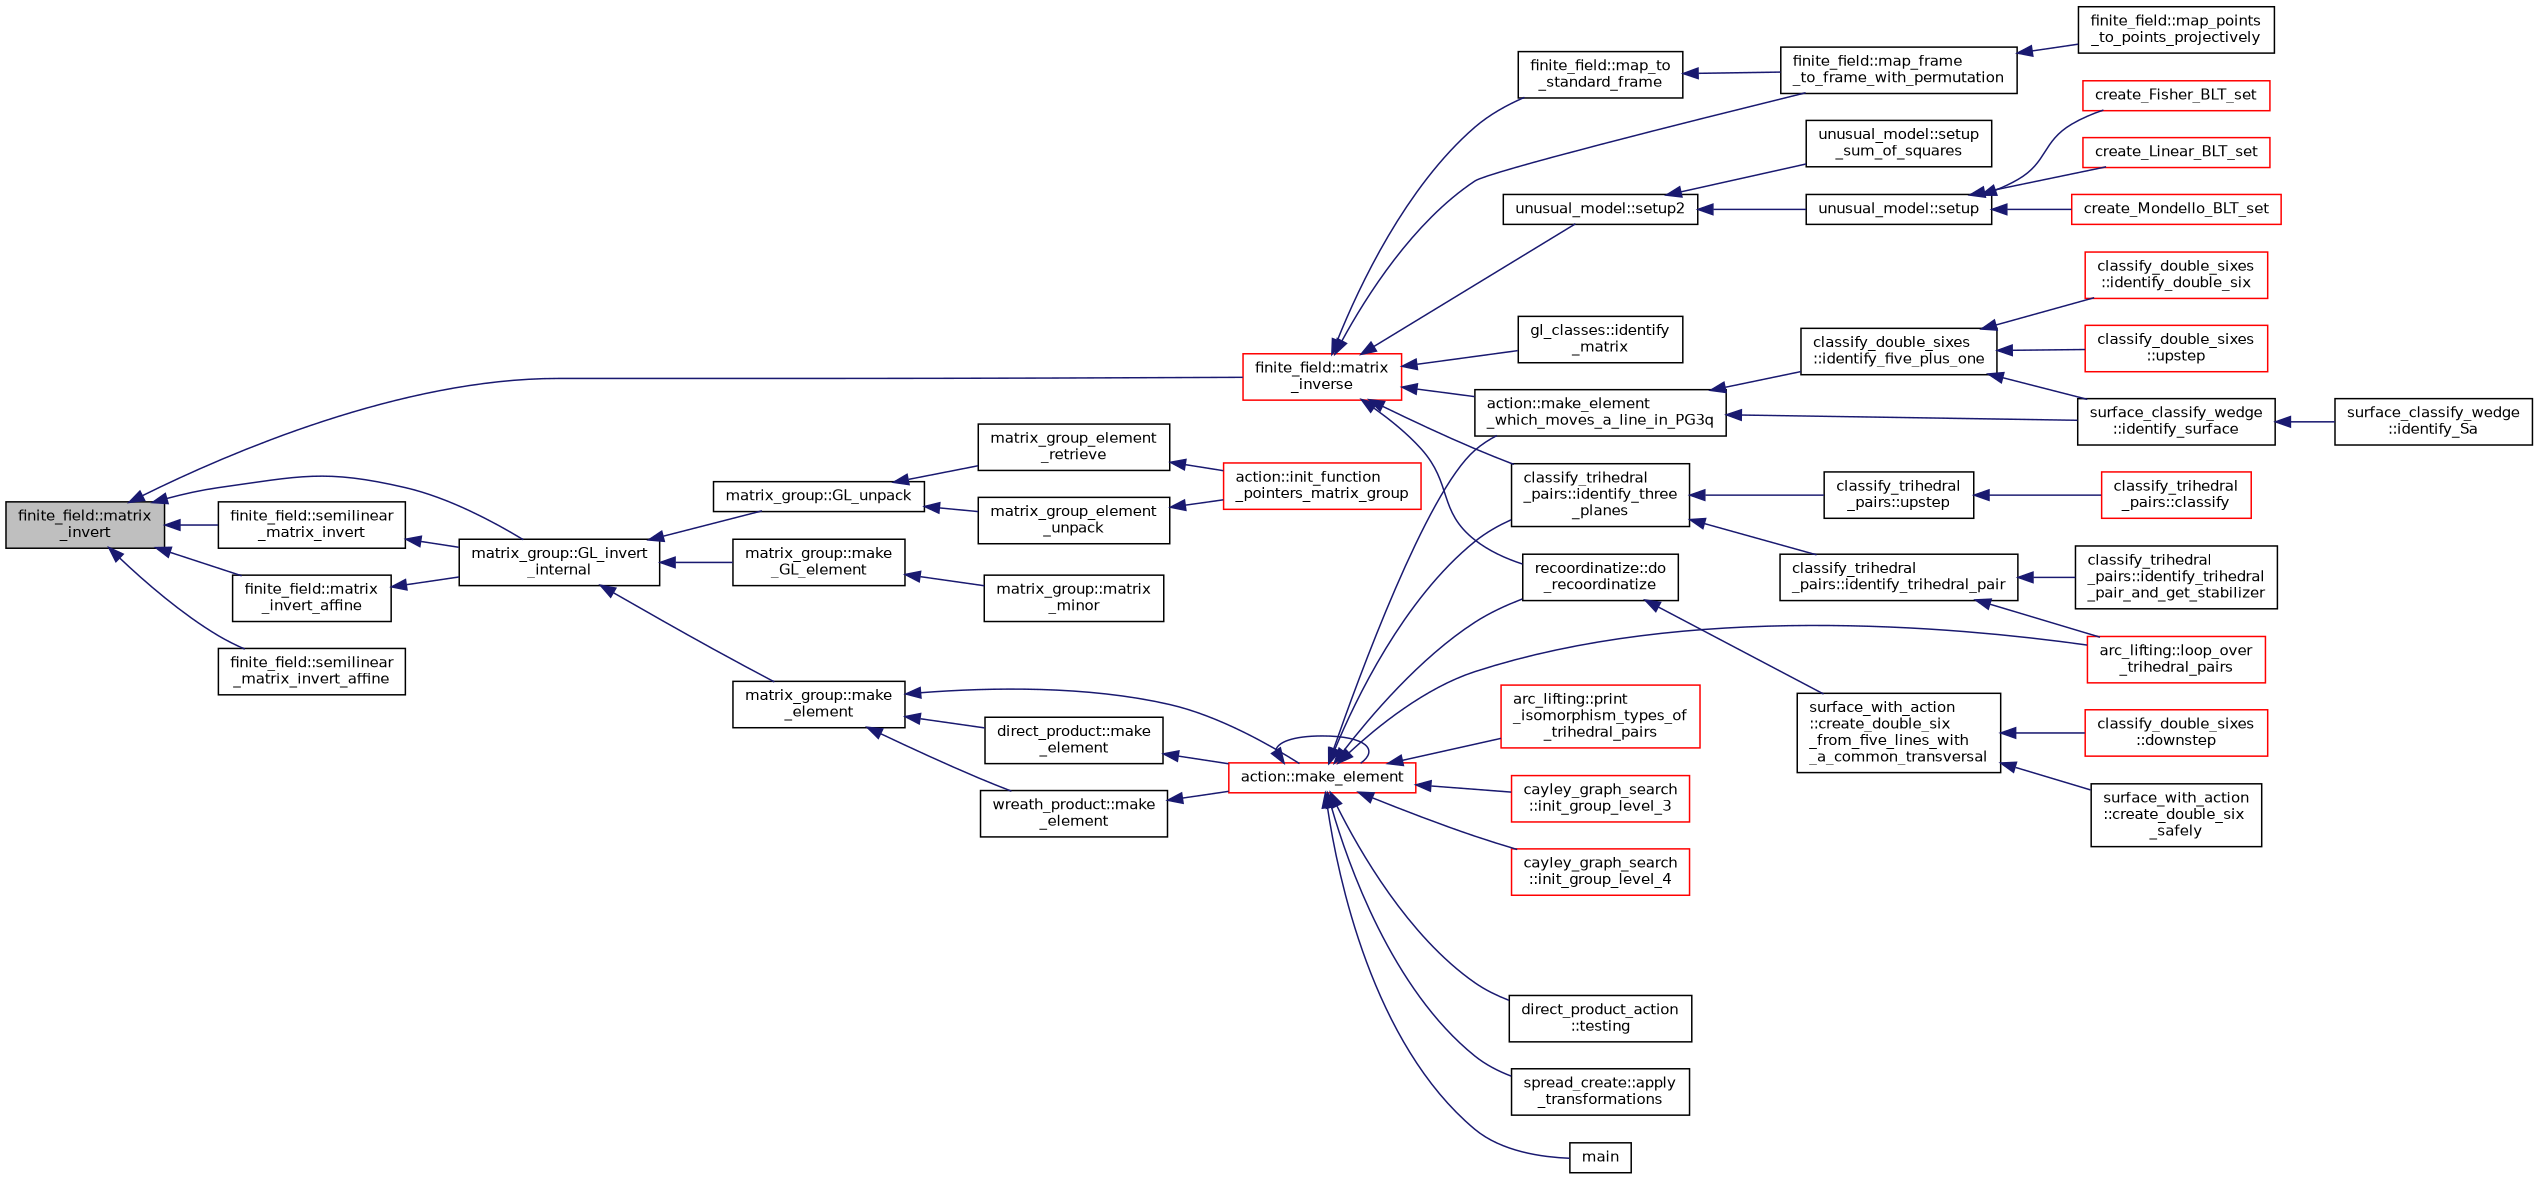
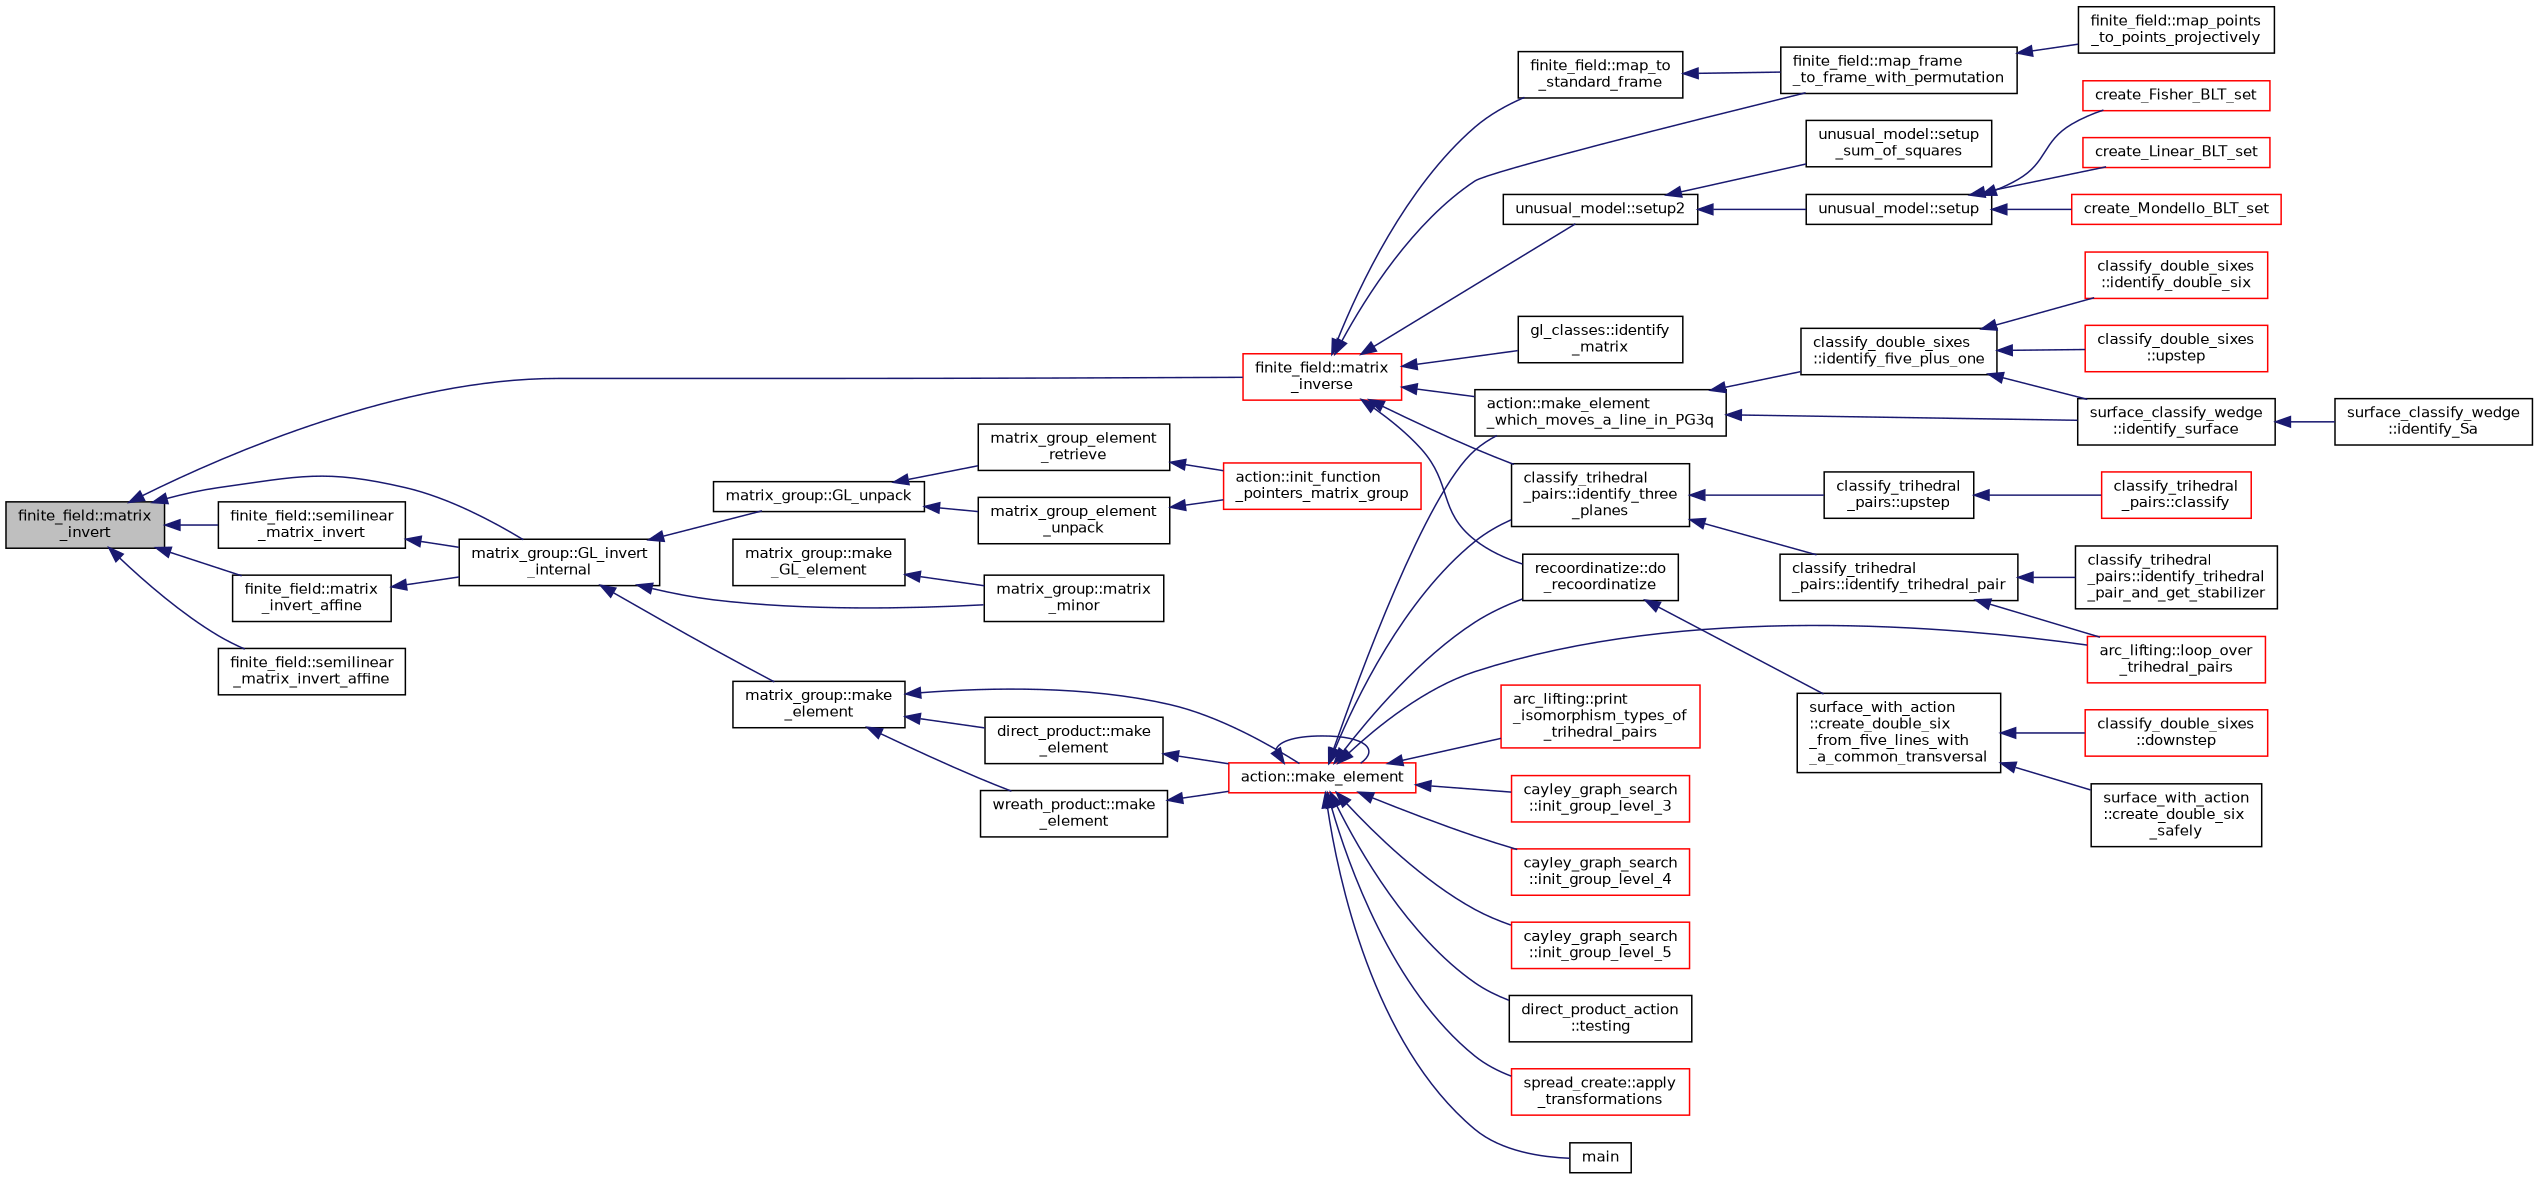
edge "matrix_group::make _GL_element" -> "matrix_group::GL_invert _internal": now "matrix_group::matrix _minor" -> "matrix_group::GL_invert _internal"
node "cayley_graph_search ::init_group_level_5": added
node "spread_create::apply _transformations": color black -> red
